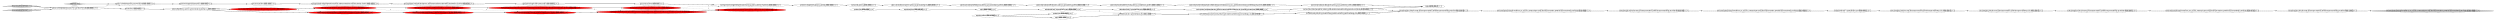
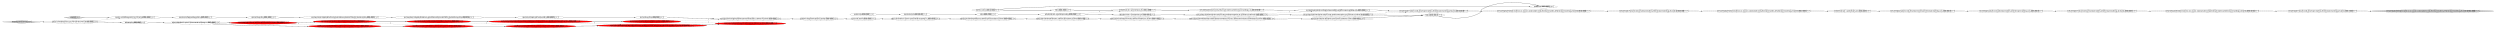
node "testLateMessageRejectionPeriod['0', '1', '0']": removed
edge "replayAll()@@@19@@@['1', '1', '1']" -> "supervisor.start()@@@20@@@['0', '0', '1']": added
